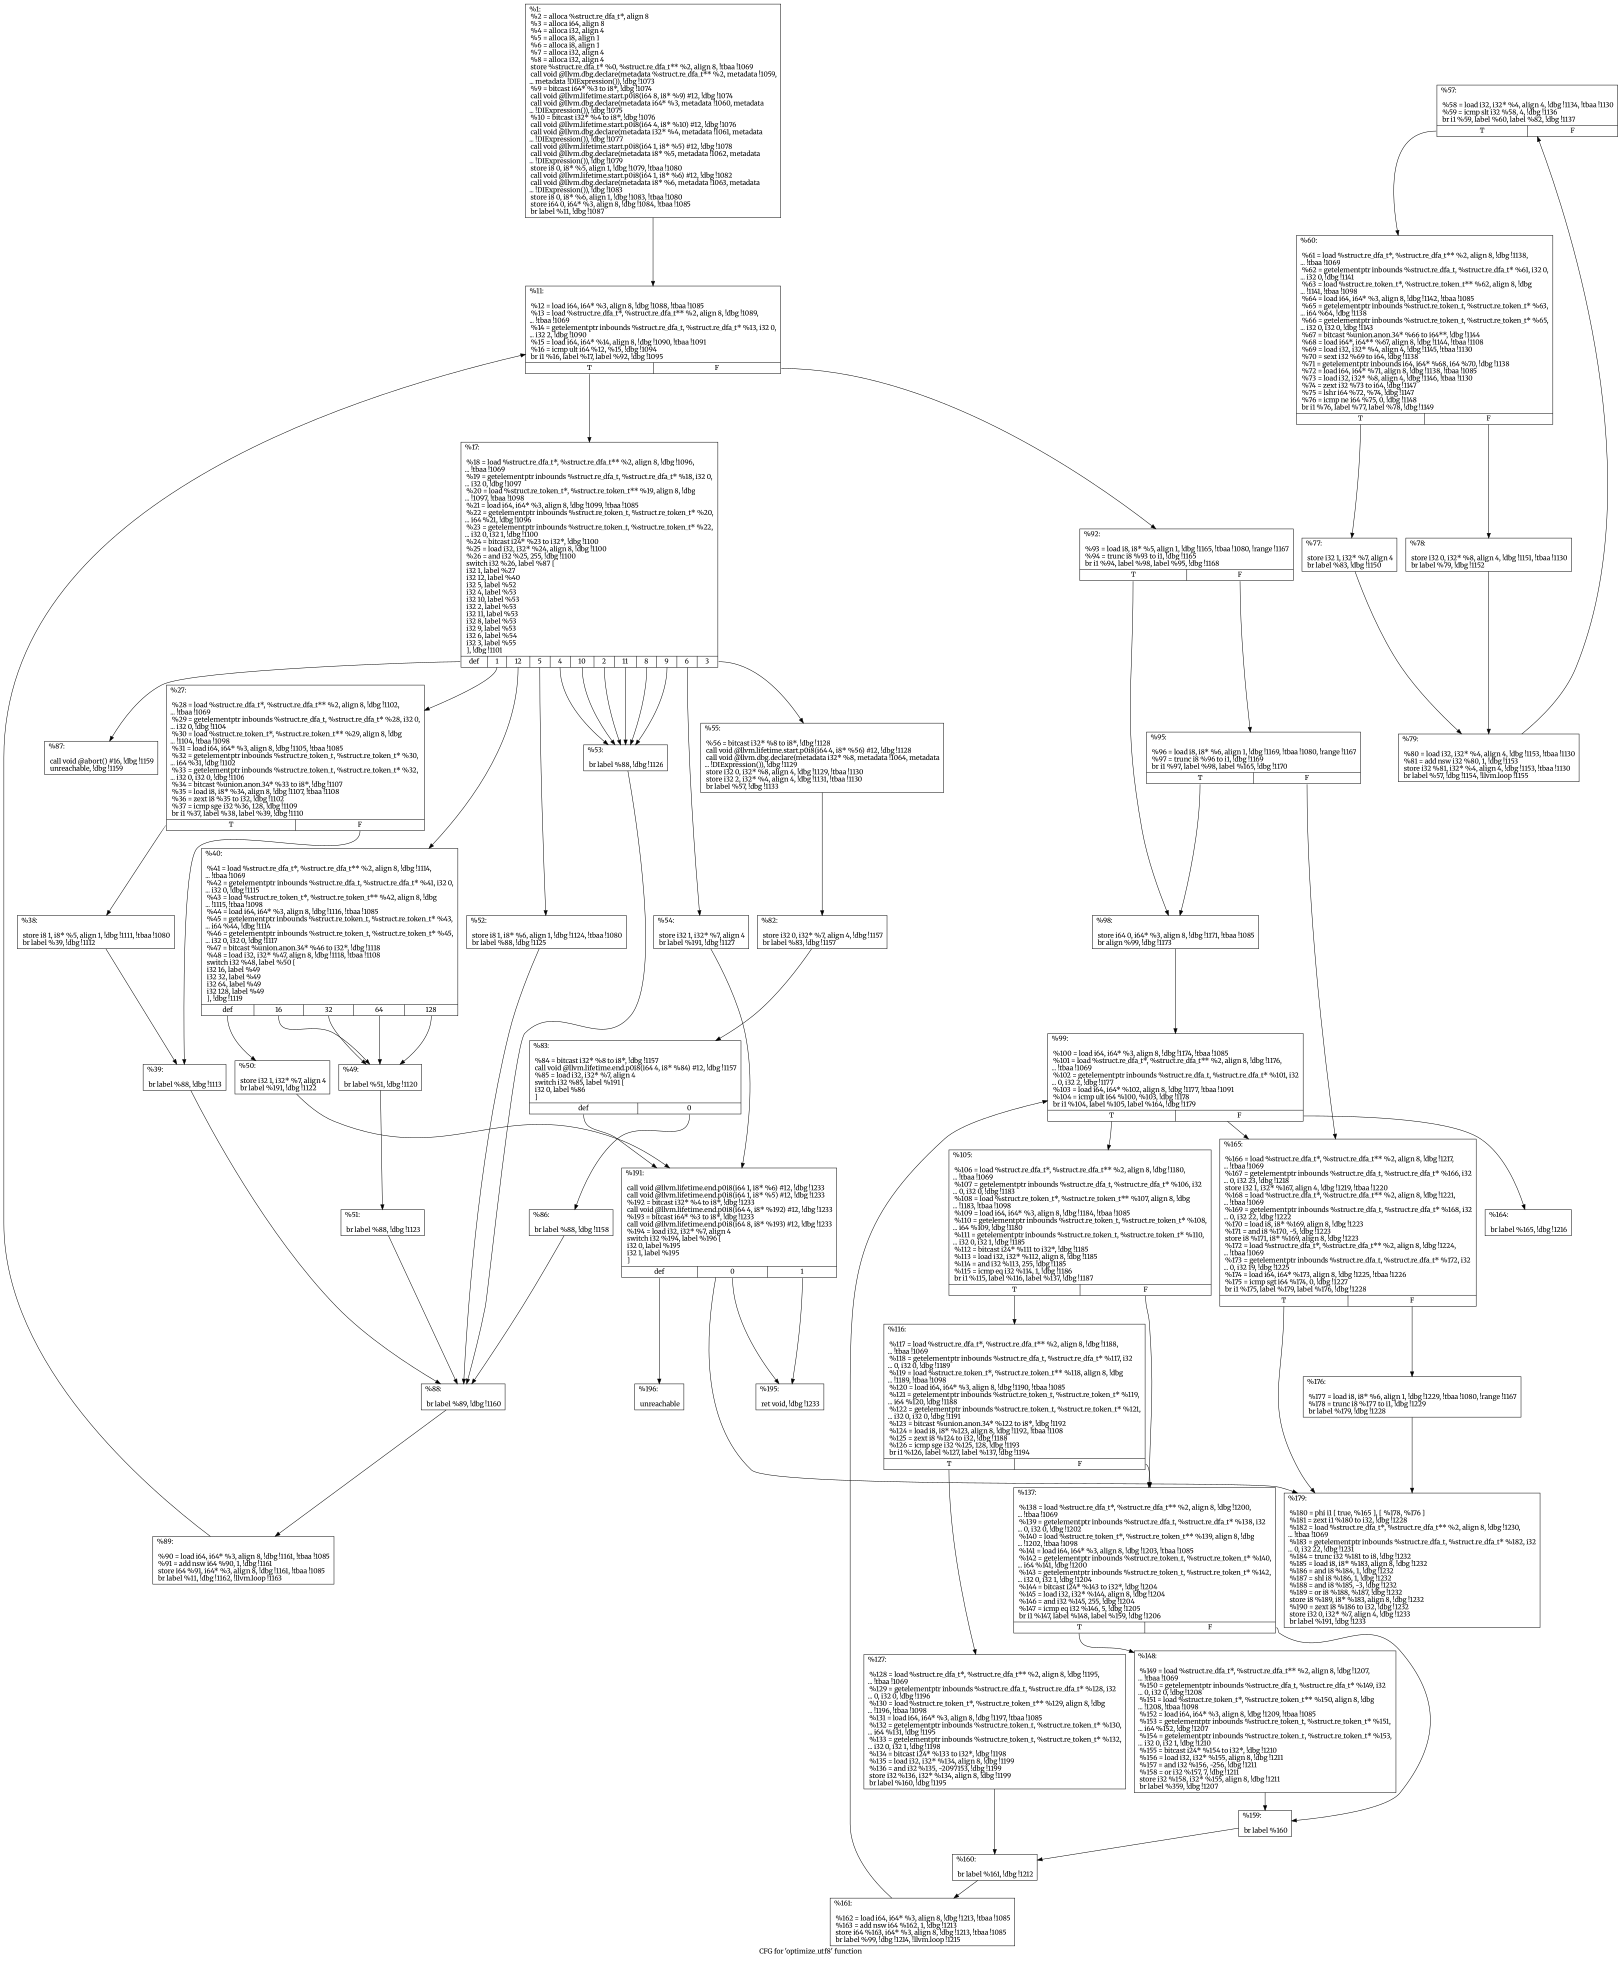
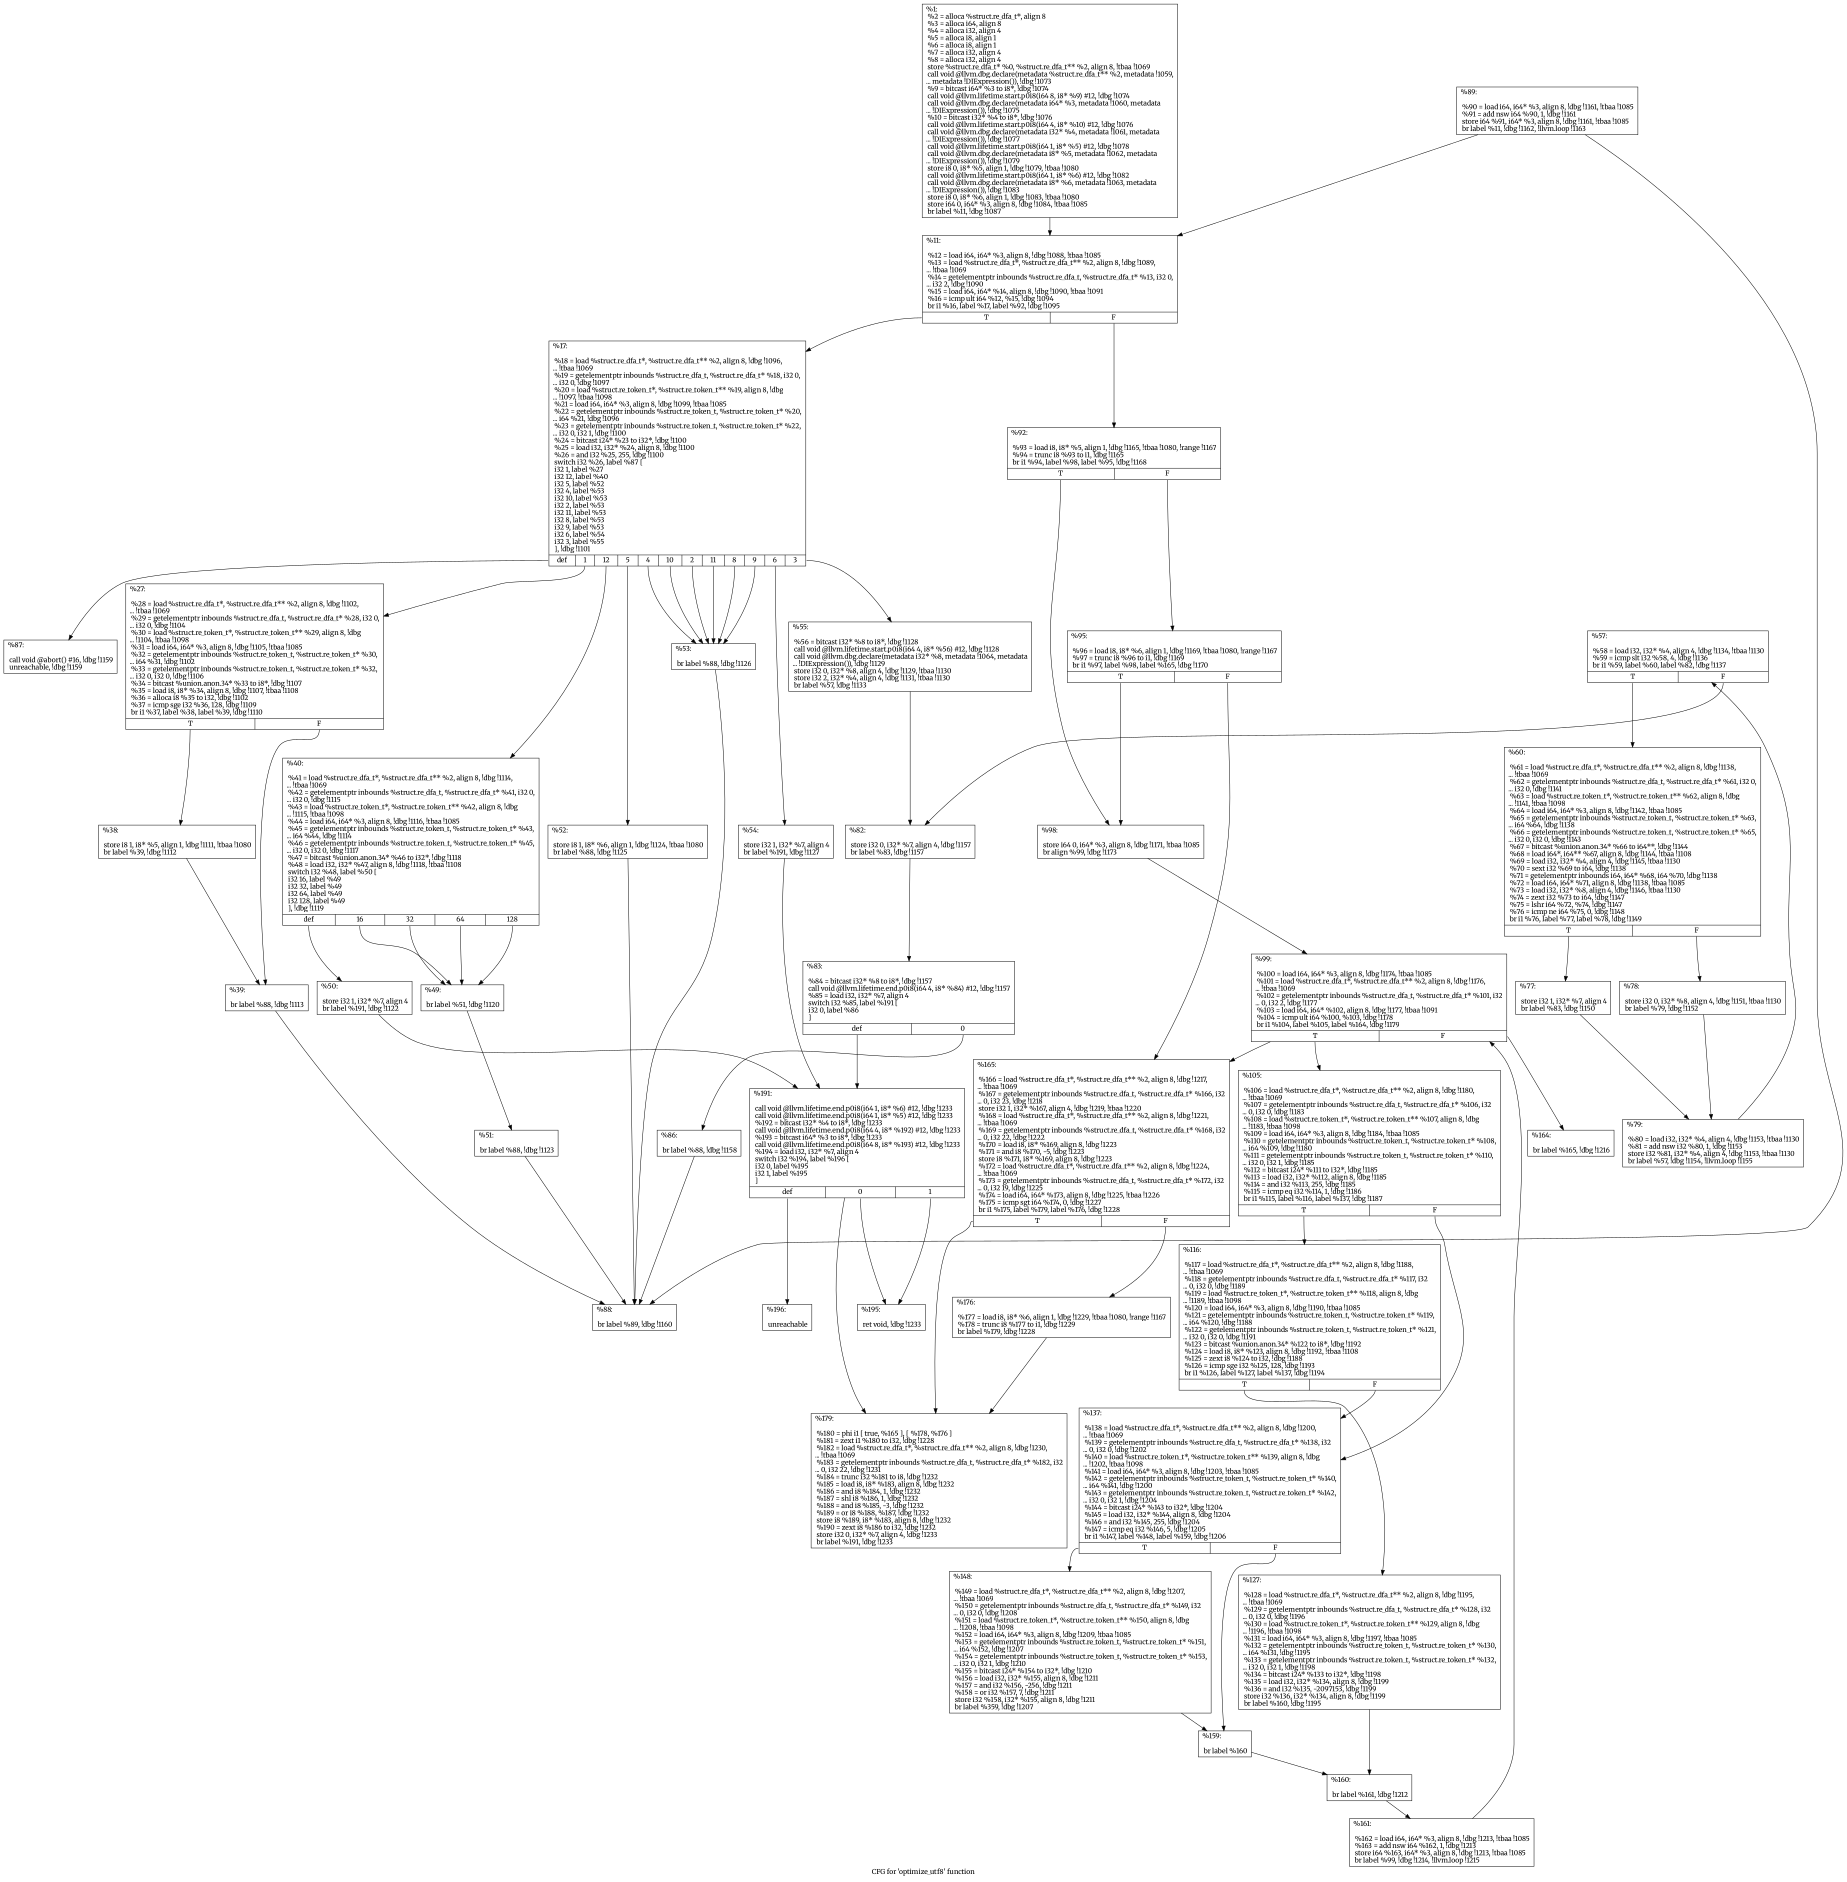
edge "%57:" -> "%82:": added
node "%27:": text "%36 = zext i8 %35 to i32, !dbg !1102" -> "%36 = alloca i8 %35 to i32, !dbg !1102"
edge "%88:" -> "%89:": reversed
